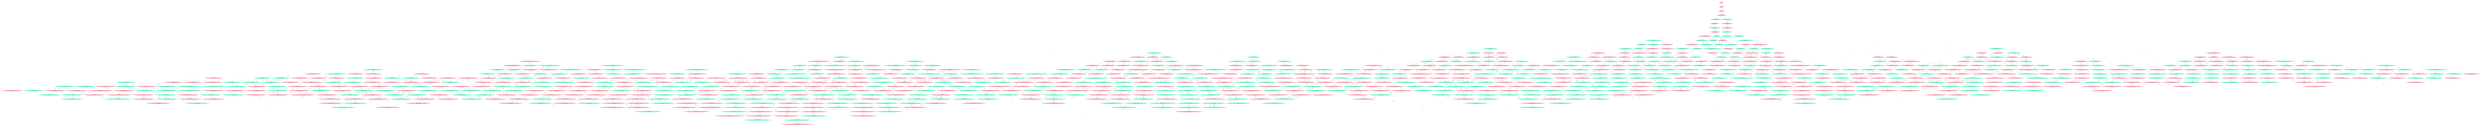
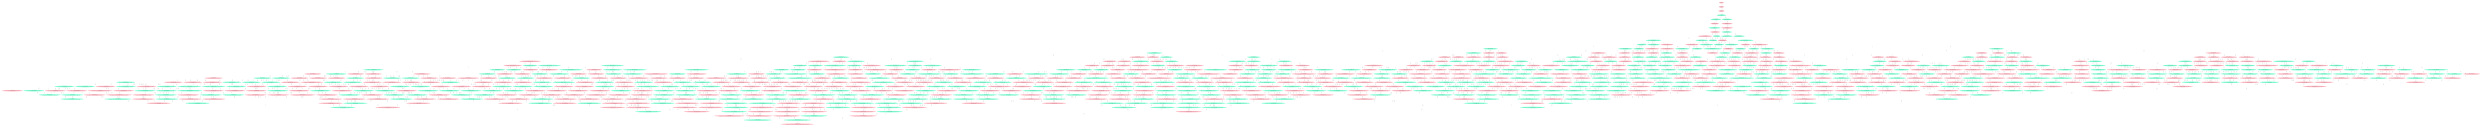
node "S3: [50, 64] [67, 85] {T0J1:67-85, T0J2:50-64}{1, 2, 3}": fillcolor lightpink -> aquamarine
